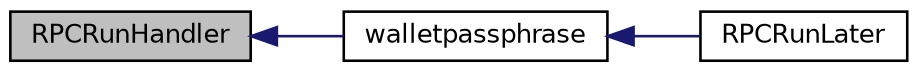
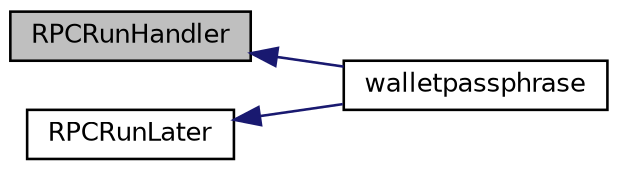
edge "RPCRunLater" -> "walletpassphrase": reversed
